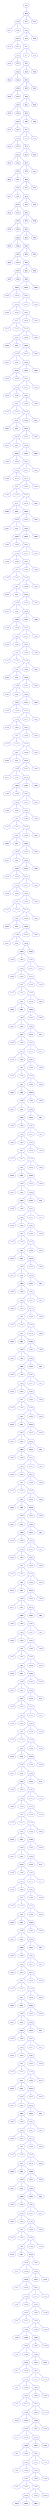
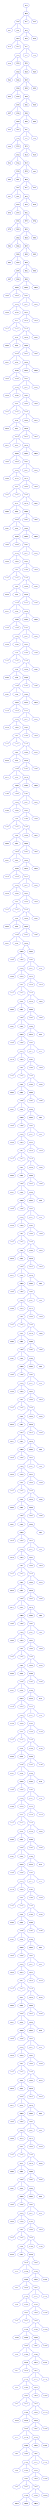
node "1451": removed
